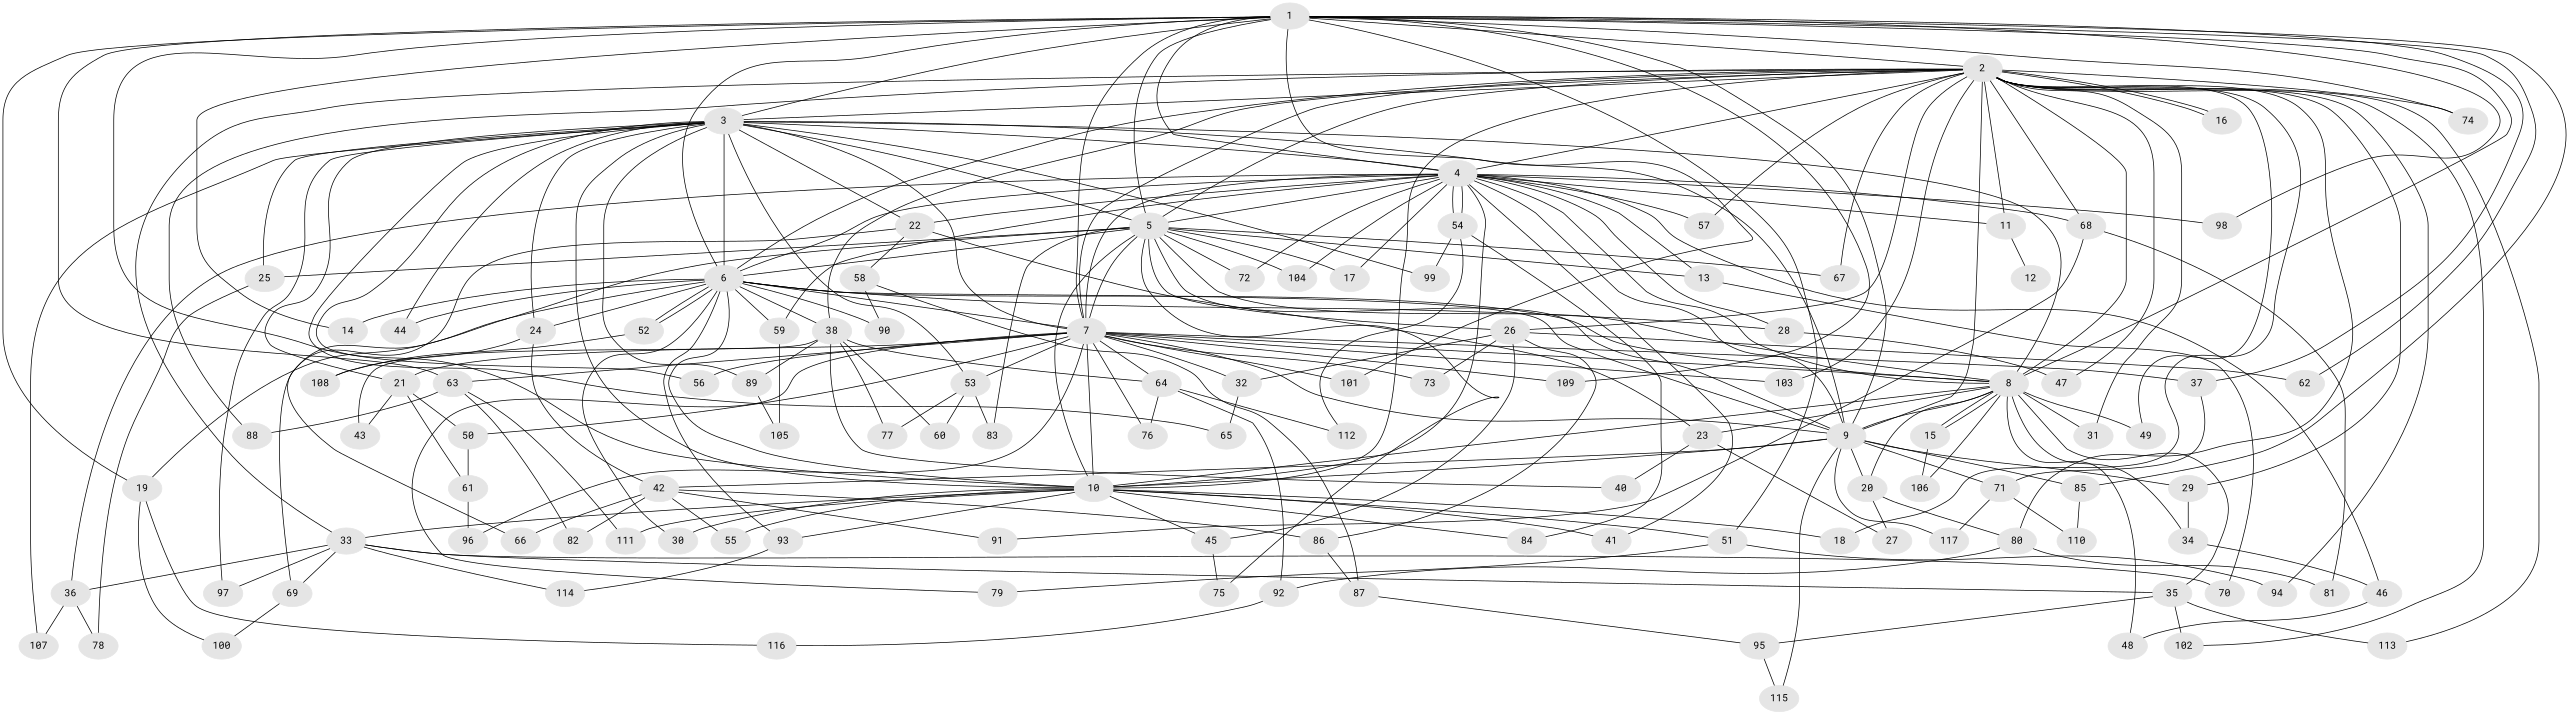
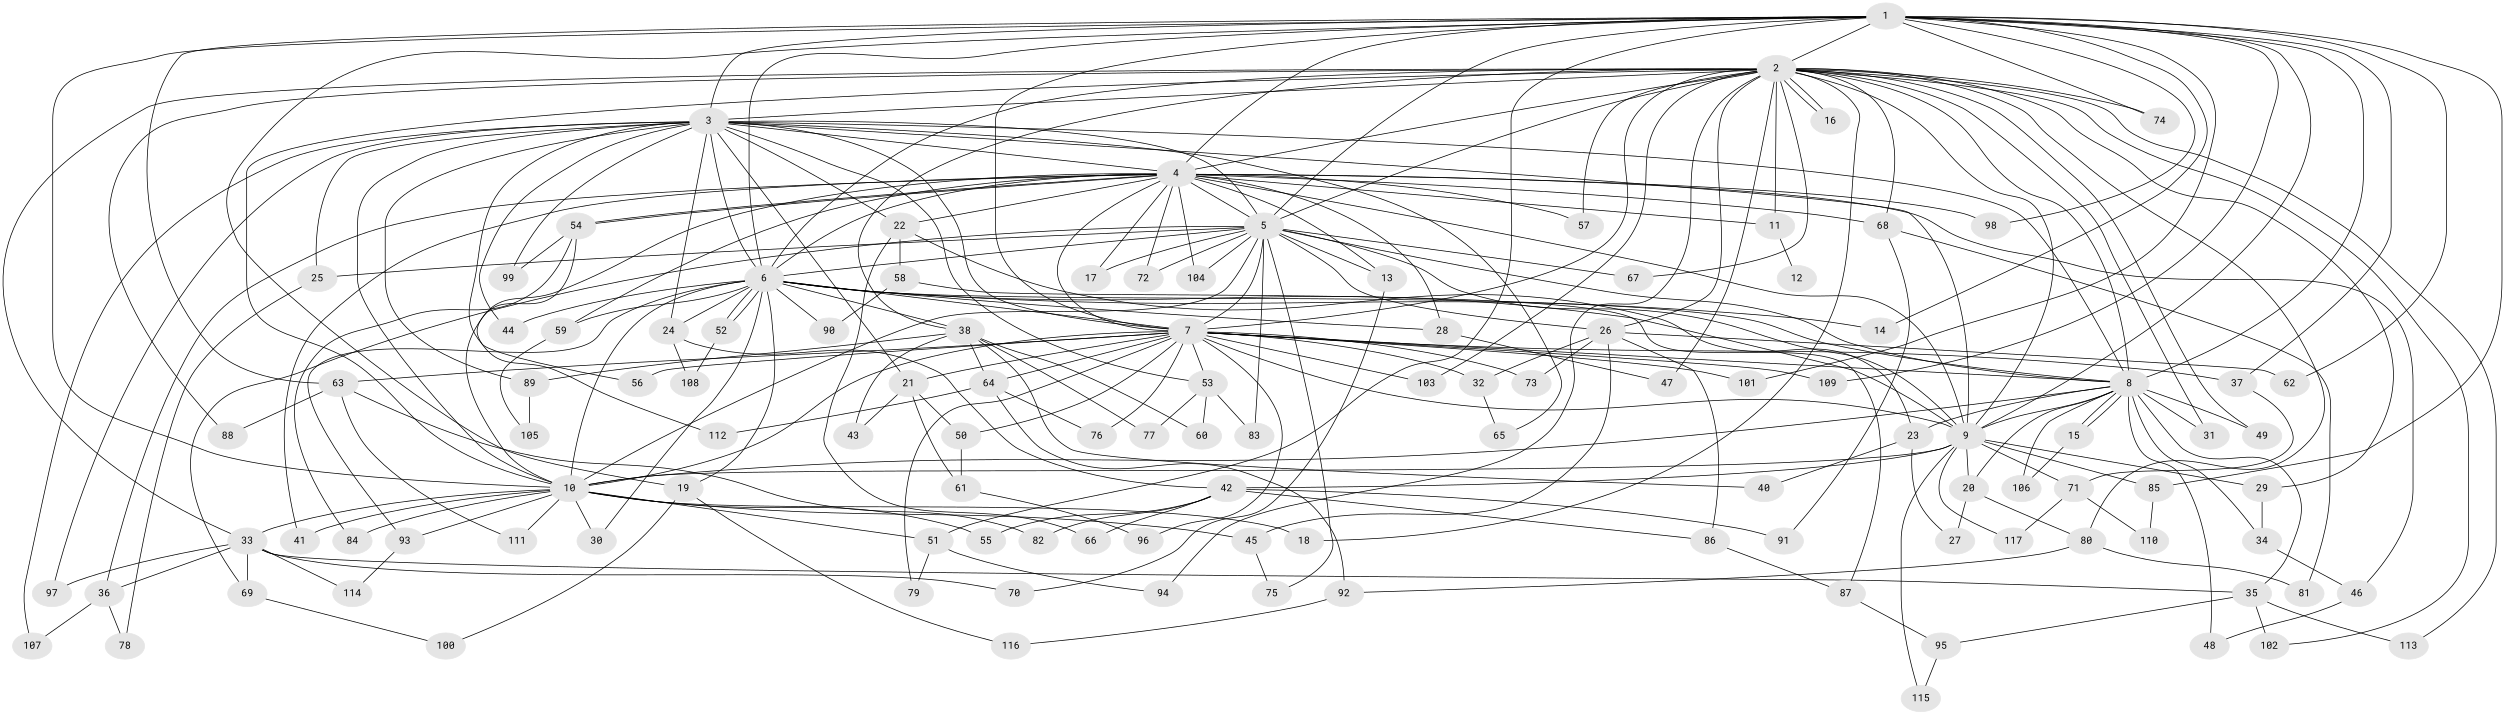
edge "4" -- "8": removed
